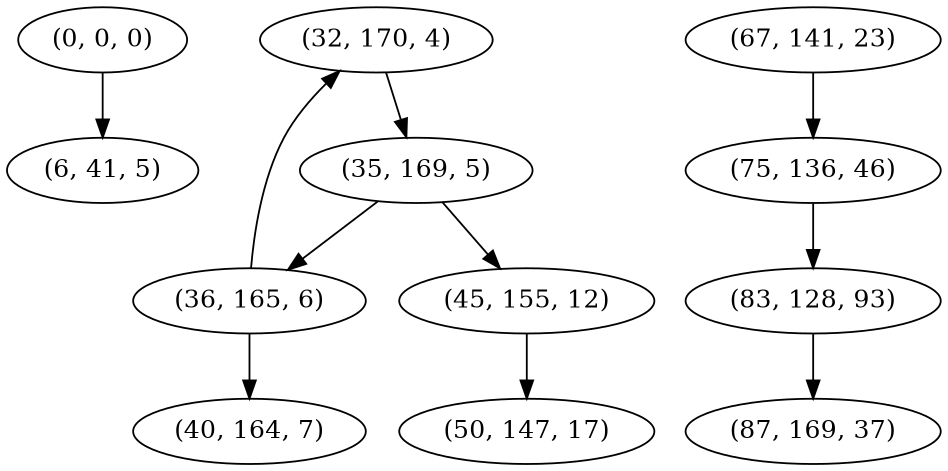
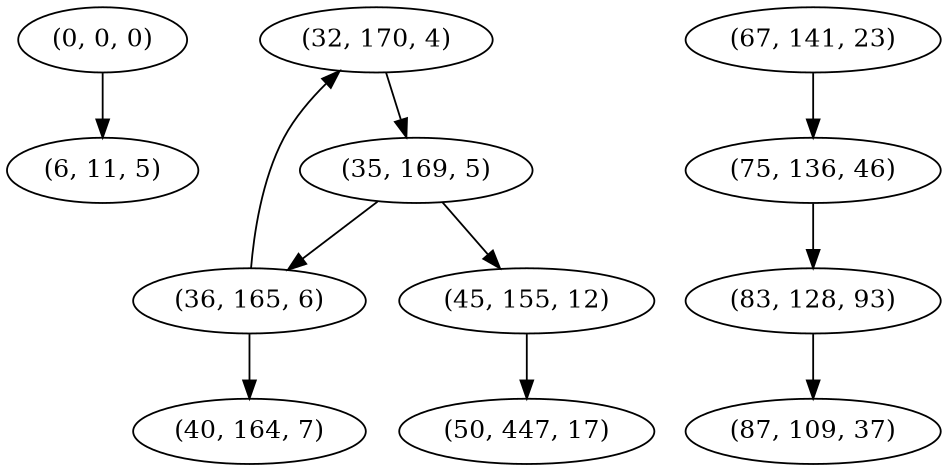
node "(6, 41, 5)": label "(6, 41, 5)" -> "(6, 11, 5)"
node "(50, 147, 17)": label "(50, 147, 17)" -> "(50, 447, 17)"
node "(87, 169, 37)": label "(87, 169, 37)" -> "(87, 109, 37)"
